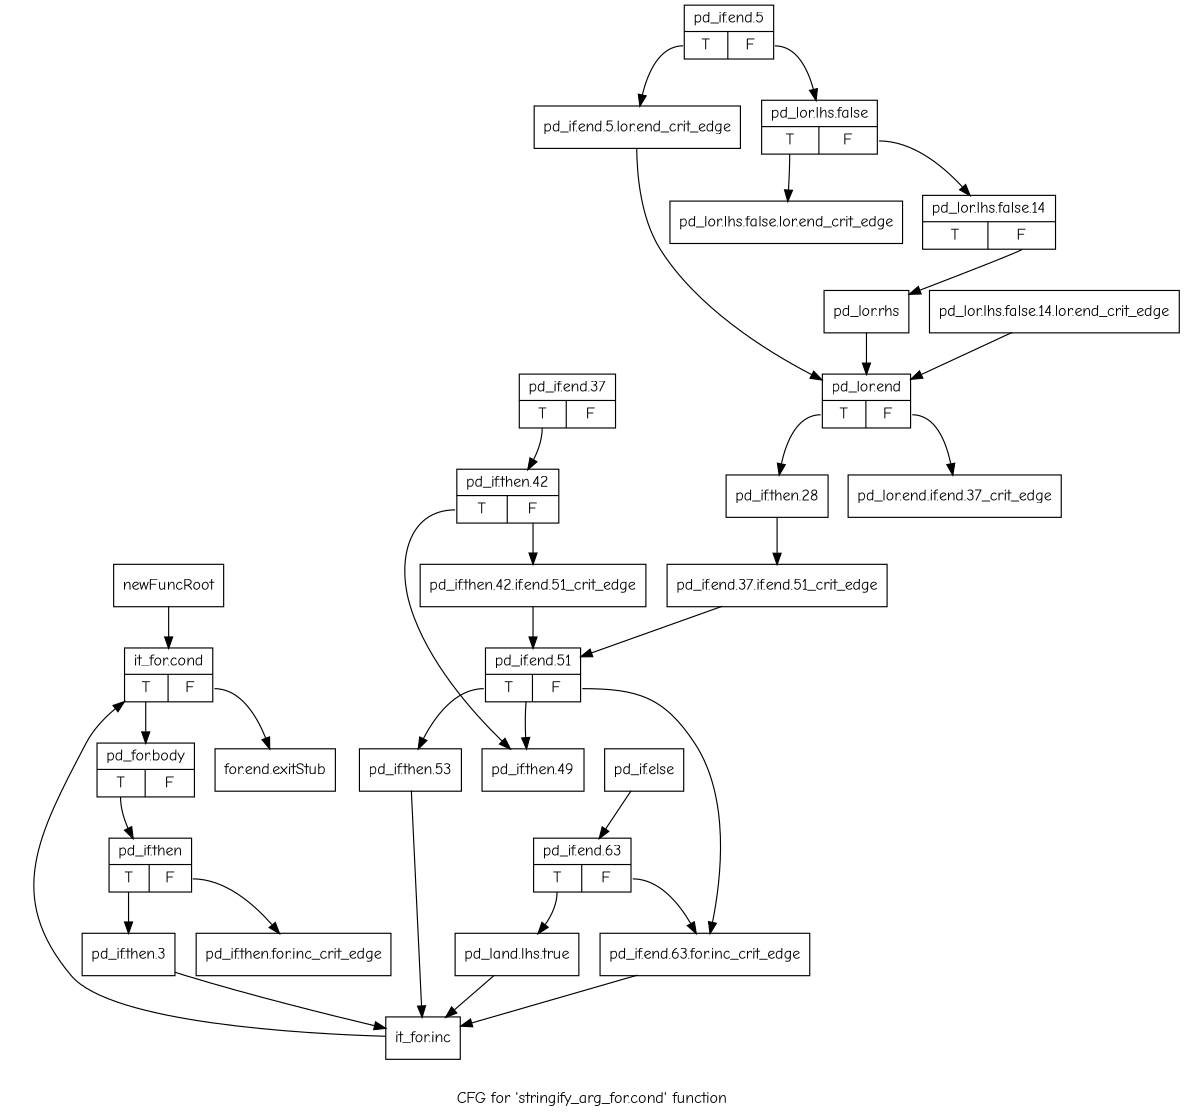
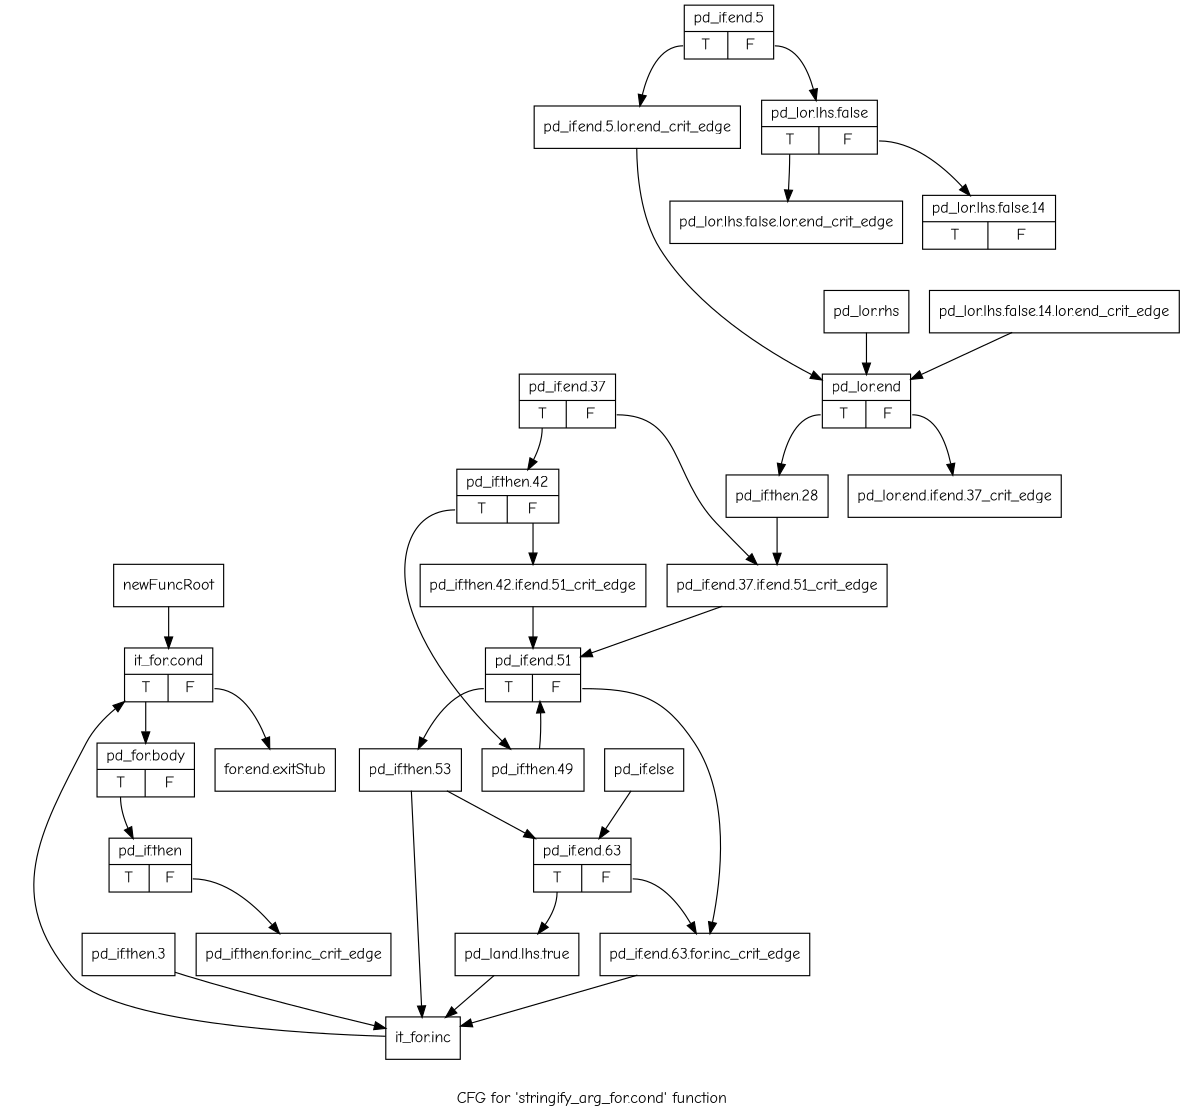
edge "pd_lor.lhs.false.14" -> "pd_lor.rhs": removed
edge "pd_if.end.37" -> "pd_if.end.37.if.end.51_crit_edge": added
edge "pd_if.end.51" -> "pd_if.then.49": reversed
edge "pd_if.then.53" -> "pd_if.end.63": added
edge "pd_if.then" -> "pd_if.then.3": removed
